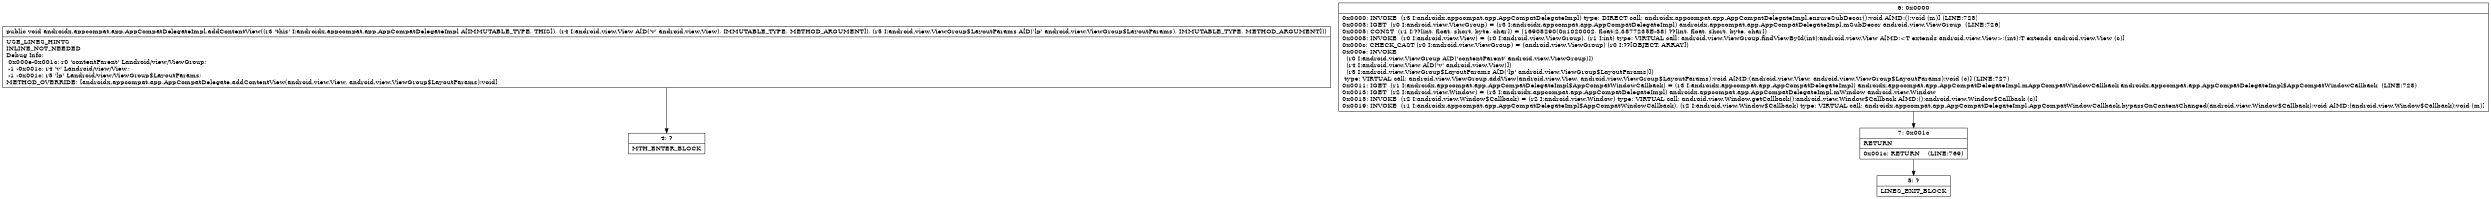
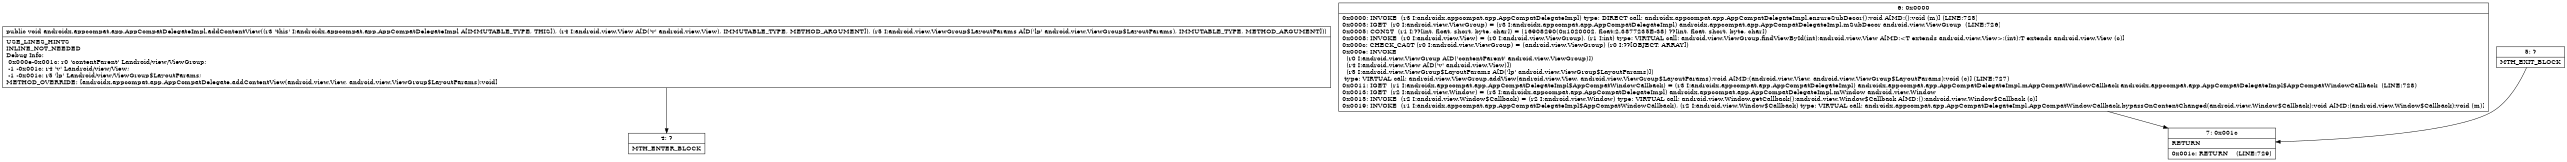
node "7: 0x001c": text "0x001c: RETURN    (LINE:769)" -> "0x001c: RETURN    (LINE:729)"
edge "7: 0x001c" -> "5: ?": reversed
node "5: ?": text "LINES_EXIT_BLOCK" -> "MTH_EXIT_BLOCK"
